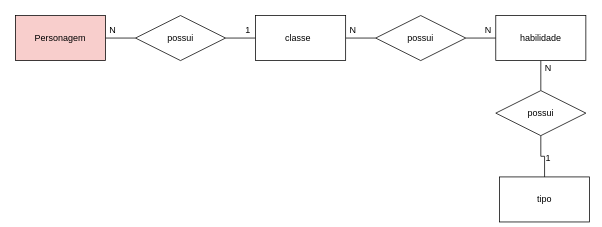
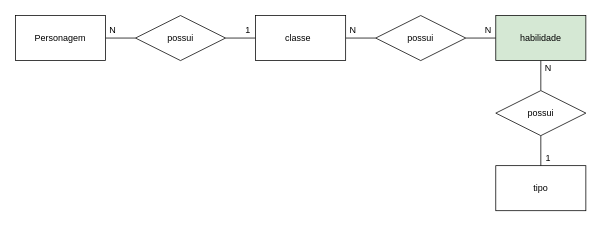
node "Personagem": fillcolor #f8cecc -> #ffffff
node "habilidade": fillcolor #ffffff -> #d5e8d4
node "tipo": moved (544, 199) -> (540, 188)
